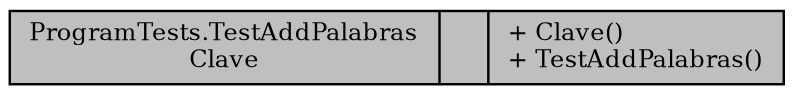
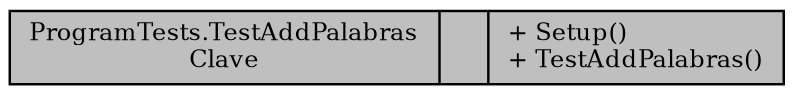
node "ProgramTests.TestAddPalabras": text "+ Clave()" -> "+ Setup()"
